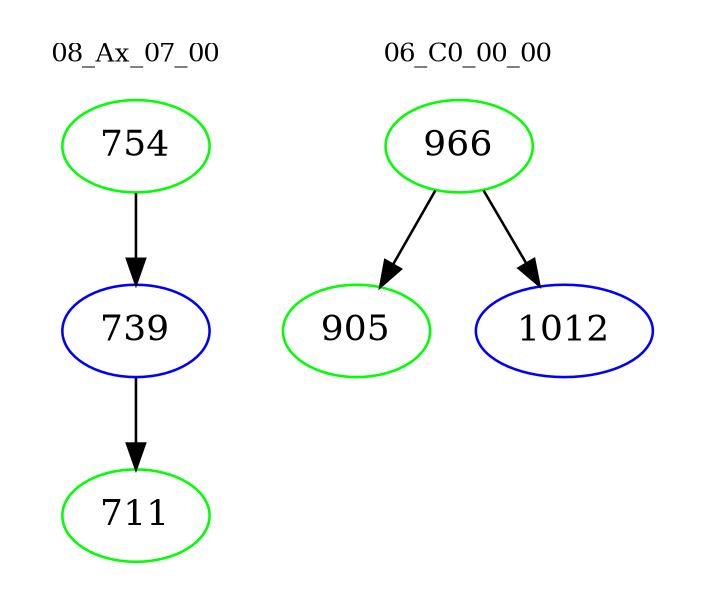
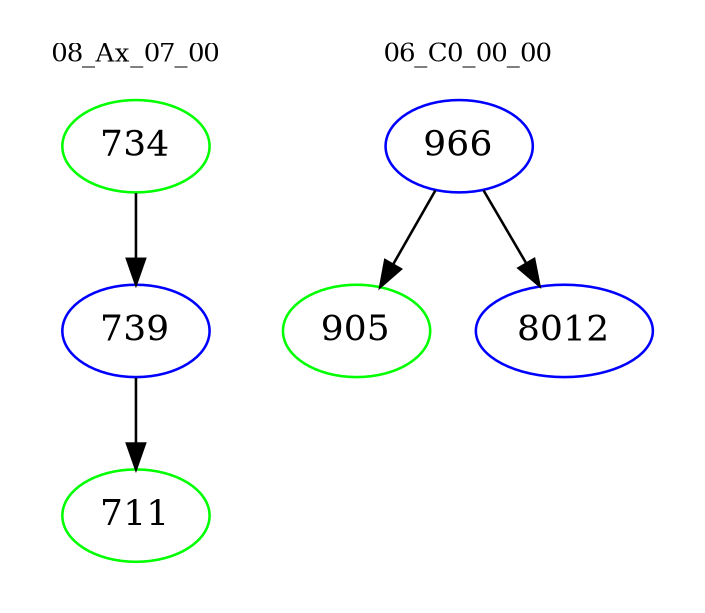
node "754": label "754" -> "734"
node "966": color green -> blue
node "1012": label "1012" -> "8012"
